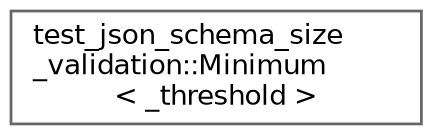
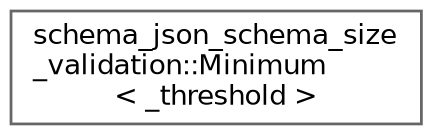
node "test_json_schema_size _validation::Minimum < _threshold >": label "test_json_schema_size _validation::Minimum < _threshold >" -> "schema_json_schema_size _validation::Minimum < _threshold >"
